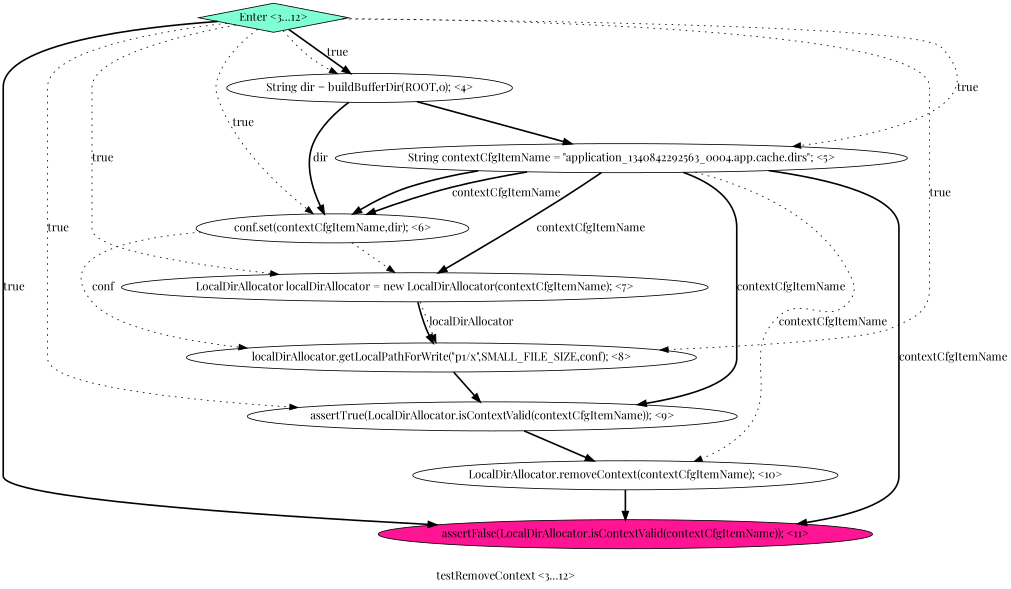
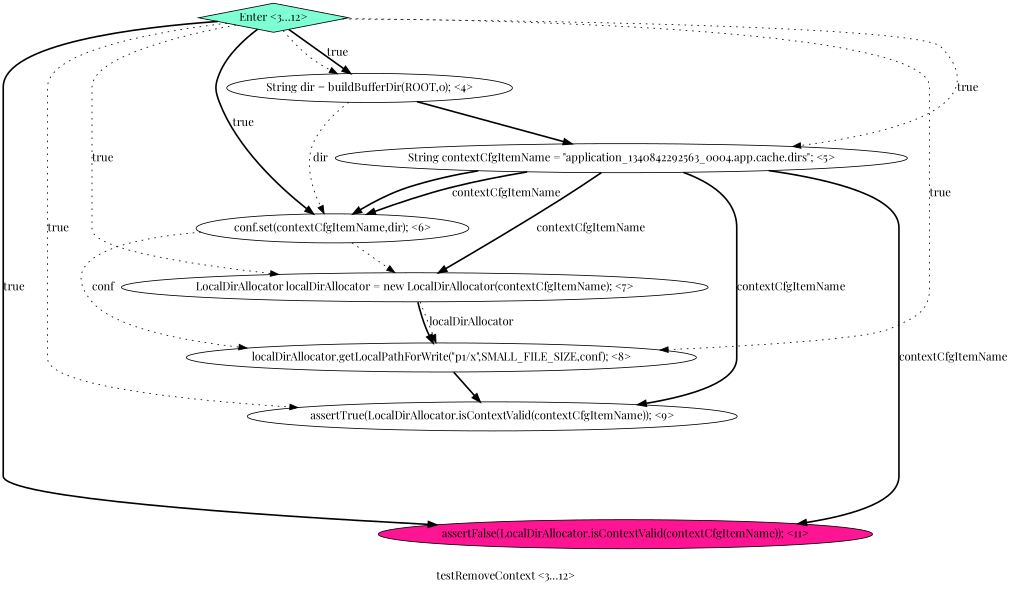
edge "Enter <3...12>" -> "conf.set(contextCfgItemName,dir); <6>": style dotted -> bold
edge "String dir = buildBufferDir(ROOT,0); <4>" -> "conf.set(contextCfgItemName,dir); <6>": style bold -> dotted
node "LocalDirAllocator.removeContext(contextCfgItemName); <10>": removed
